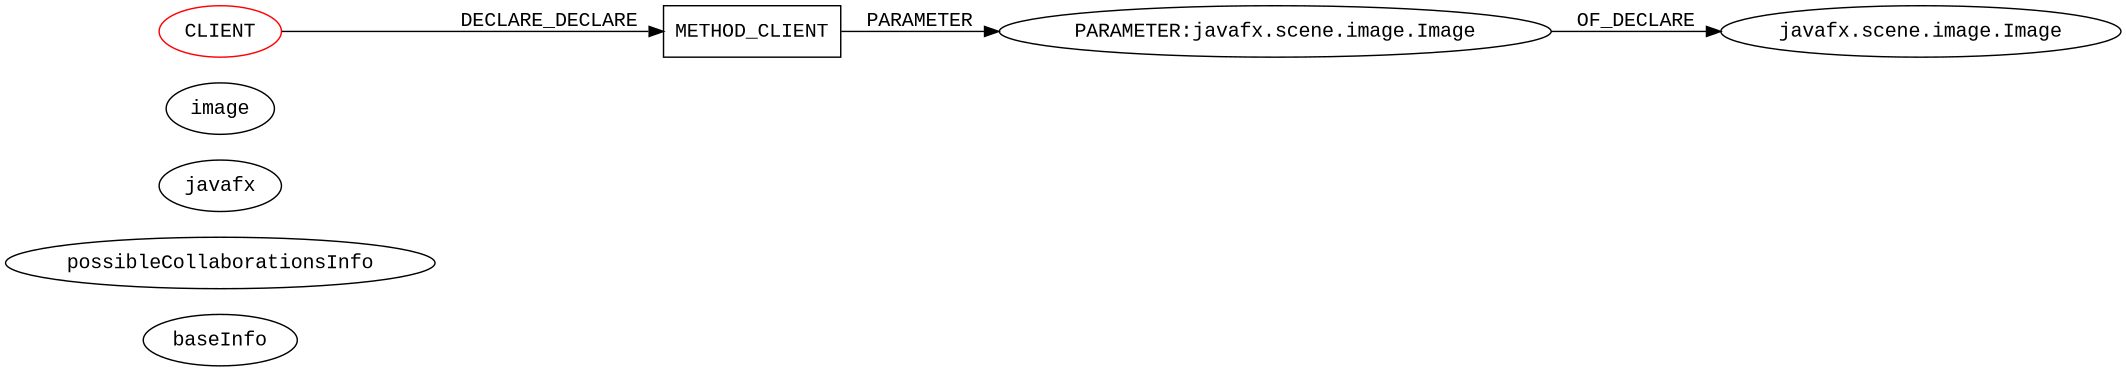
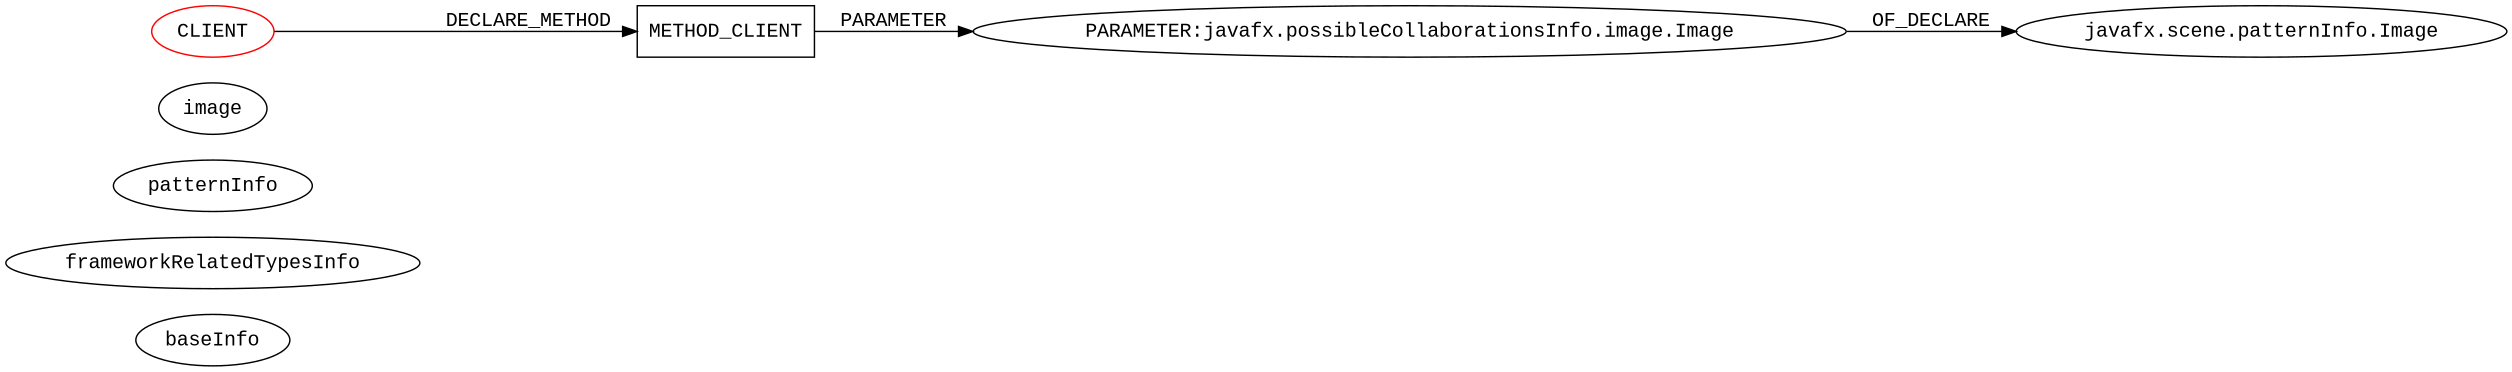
edge "CLIENT" -> "METHOD_CLIENT": label "DECLARE_DECLARE" -> "DECLARE_METHOD"
node "PARAMETER:javafx.scene.image.Image": label "PARAMETER:javafx.scene.image.Image" -> "PARAMETER:javafx.possibleCollaborationsInfo.image.Image"
node "javafx.scene.image.Image": label "javafx.scene.image.Image" -> "javafx.scene.patternInfo.Image"
node "javafx": label "javafx" -> "patternInfo"
node "frameworkRelatedTypesInfo": added
node "possibleCollaborationsInfo": removed
